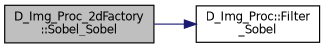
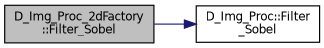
node "D_Img_Proc_2dFactory ::Sobel_Sobel": label "D_Img_Proc_2dFactory ::Sobel_Sobel" -> "D_Img_Proc_2dFactory ::Filter_Sobel"
